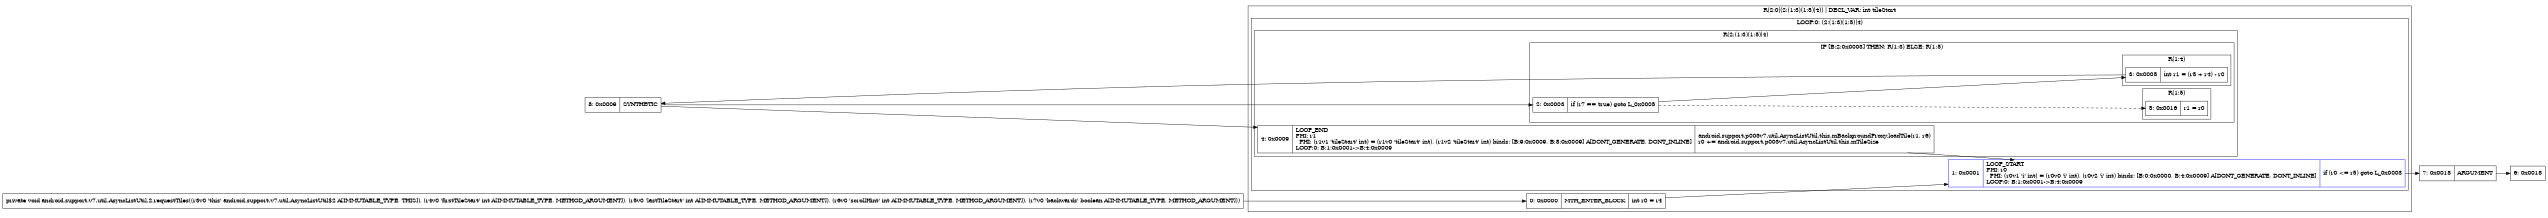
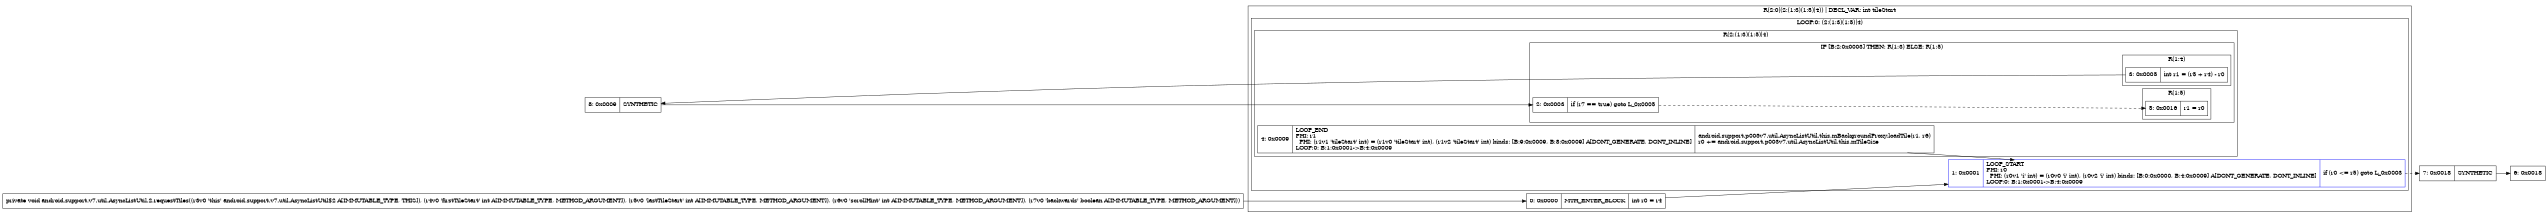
edge "2: 0x0003" -> "3: 0x0005": removed
edge "8: 0x0009" -> "4: 0x0009": removed
edge "1: 0x0001" -> "7: 0x0018": style solid -> dashed
node "7: 0x0018": text "ARGUMENT" -> "SYNTHETIC"
